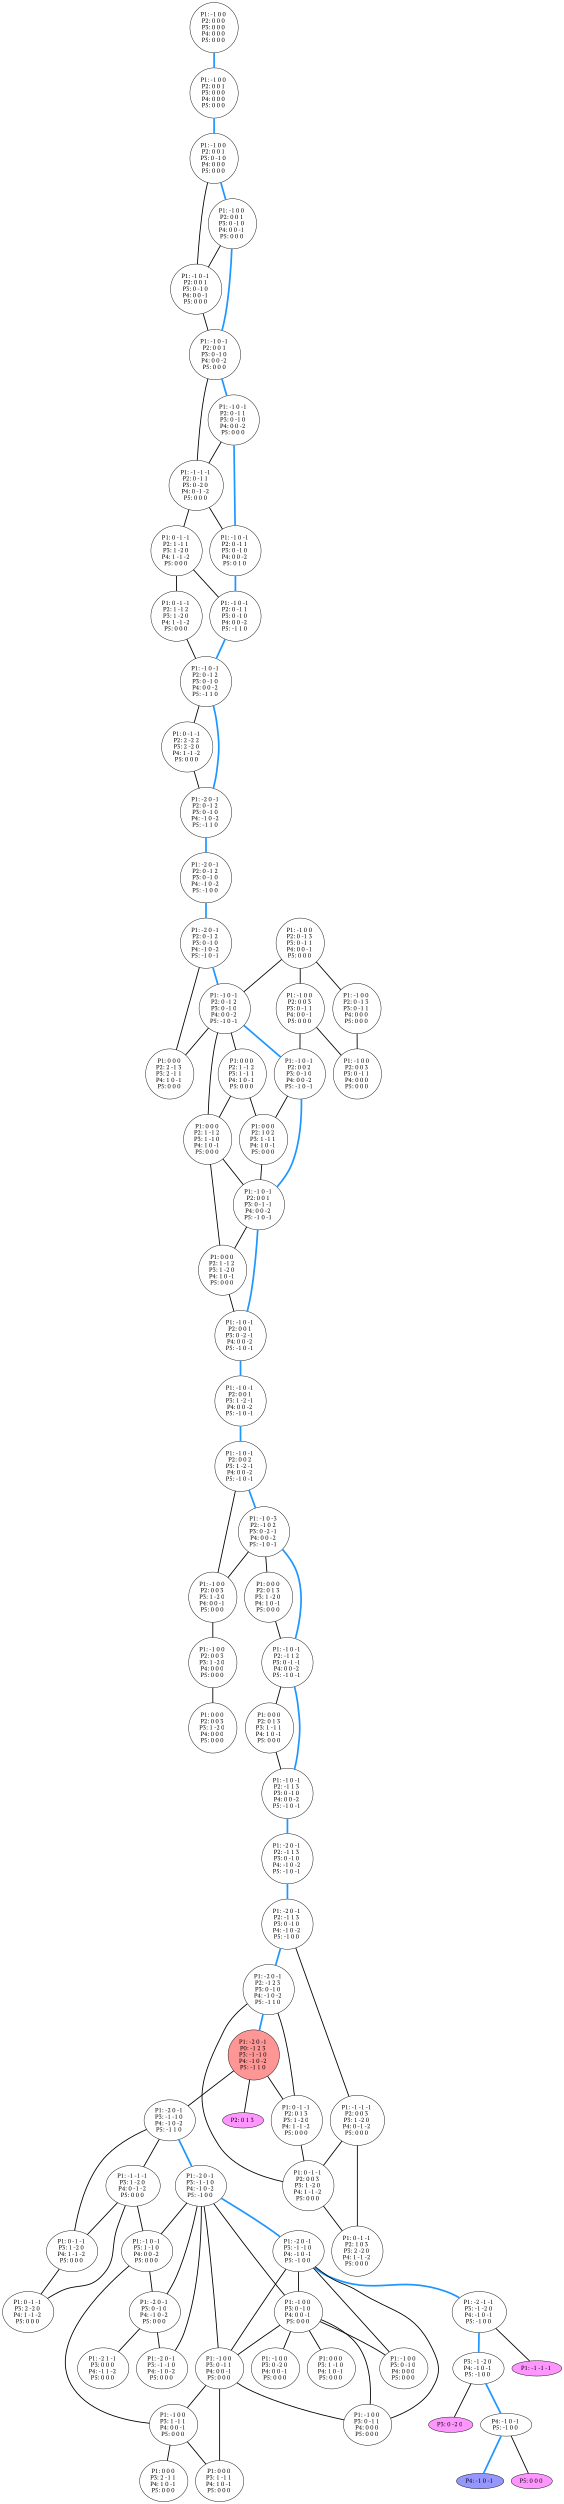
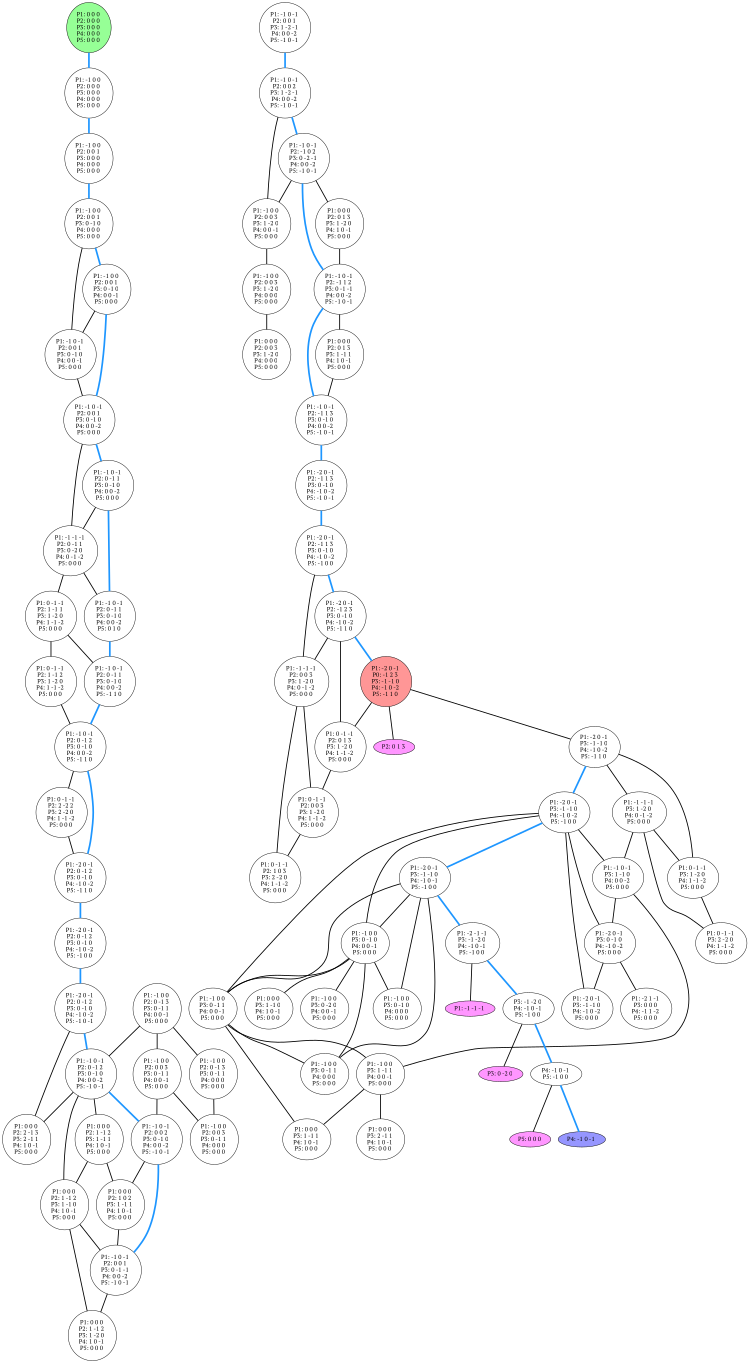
node "P1: 0 0 0 P2: 0 0 0 P3: 0 0 0 P4: 0 0 0 P5: 0 0 0": added
node "P1: -1 0 -1 P2: 0 0 1 P3: 0 -2 -1 P4: 0 0 -2 P5: -1 0 -1": removed
node "P1: -1 0 -3 P2: -1 0 2 P3: 0 -2 -1 P4: 0 0 -2 P5: -1 0 -1": label "P1: -1 0 -3 P2: -1 0 2 P3: 0 -2 -1 P4: 0 0 -2 P5: -1 0 -1" -> "P1: -1 0 -1 P2: -1 0 2 P3: 0 -2 -1 P4: 0 0 -2 P5: -1 0 -1"
edge "P1: -2 0 -1 P2: -1 2 3 P3: 0 -1 0 P4: -1 0 -2 P5: -1 1 0" -- "P1: 0 -1 -1 P2: 0 0 3 P3: 1 -2 0 P4: 1 -1 -2 P5: 0 0 0": now "P1: -2 0 -1 P2: -1 2 3 P3: 0 -1 0 P4: -1 0 -2 P5: -1 1 0" -- "P1: -1 -1 -1 P2: 0 0 3 P3: 1 -2 0 P4: 0 -1 -2 P5: 0 0 0"
